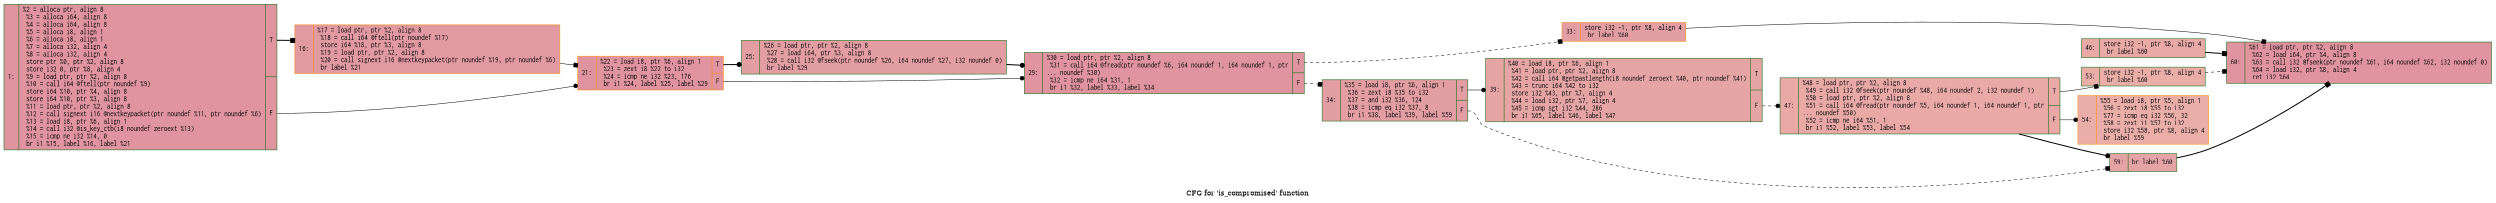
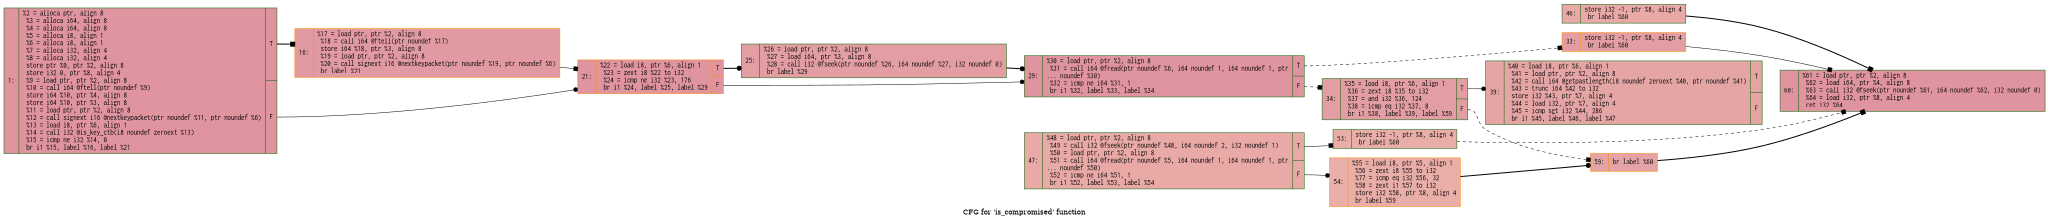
edge "39:" -> "47:": removed
node "39:": text "br i1 %65, label %46, label %47" -> "br i1 %45, label %46, label %47"
edge "47:" -> "59:": now "54:" -> "59:"
node "59:": color darkgreen -> darkorange
